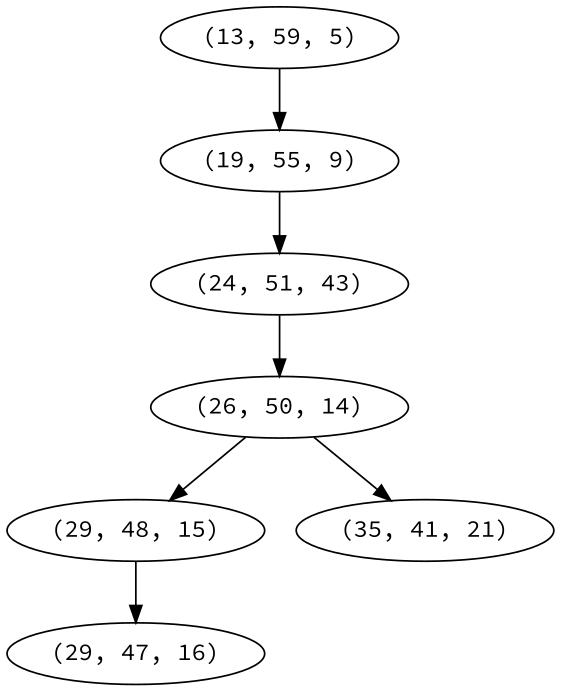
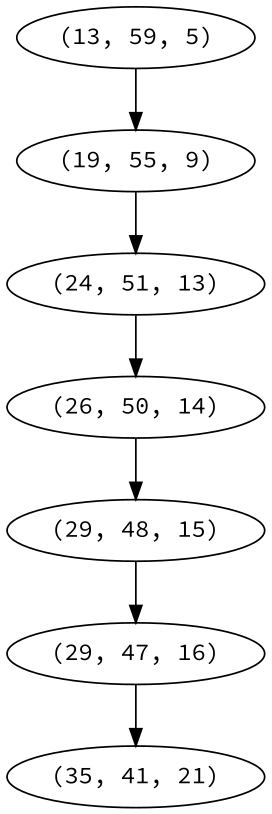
node "(24, 51, 43)": label "(24, 51, 43)" -> "(24, 51, 13)"
edge "(26, 50, 14)" -> "(35, 41, 21)": now "(29, 47, 16)" -> "(35, 41, 21)"
